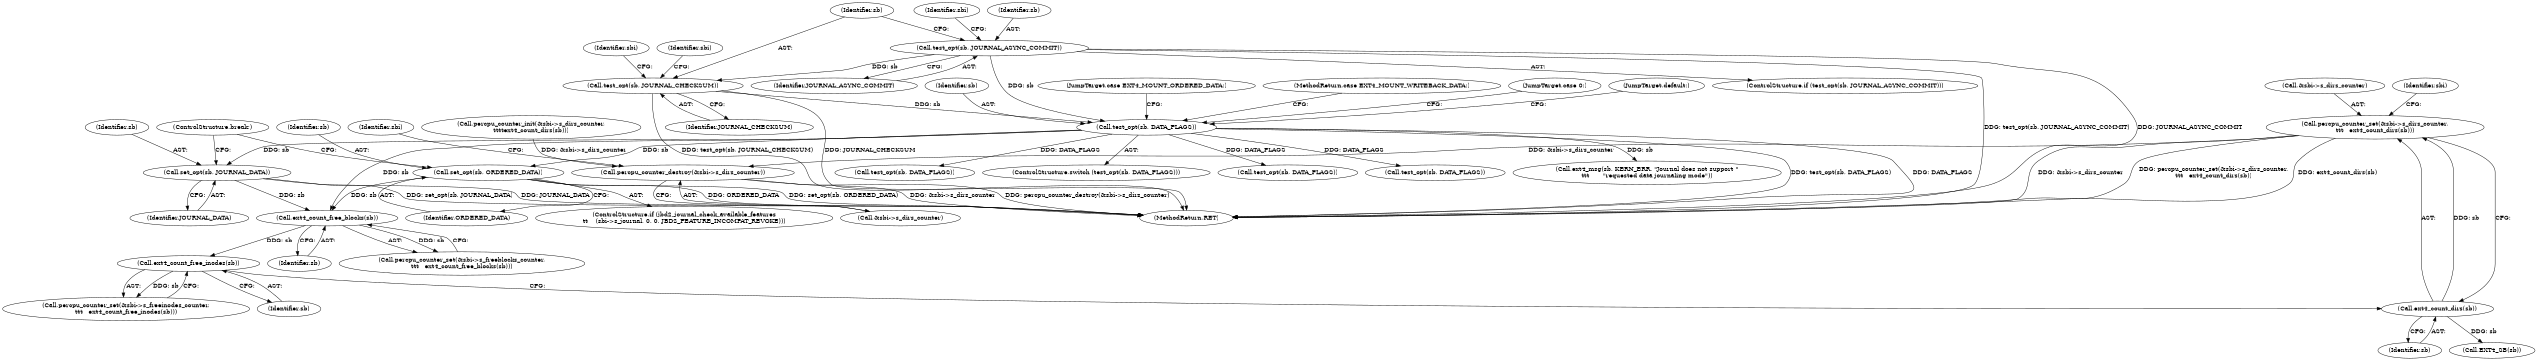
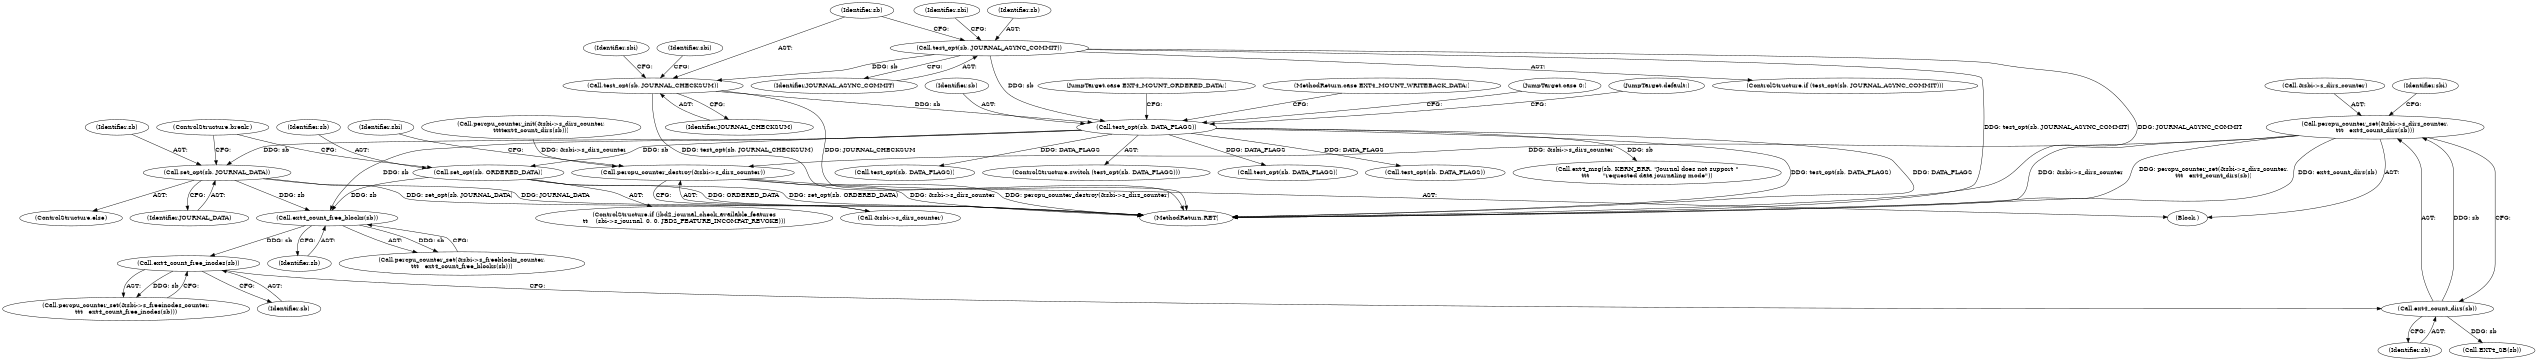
node "(ControlStructure,else)": added
node "(Identifier,ORDERED_DATA)": removed
node "(Block,)": added
